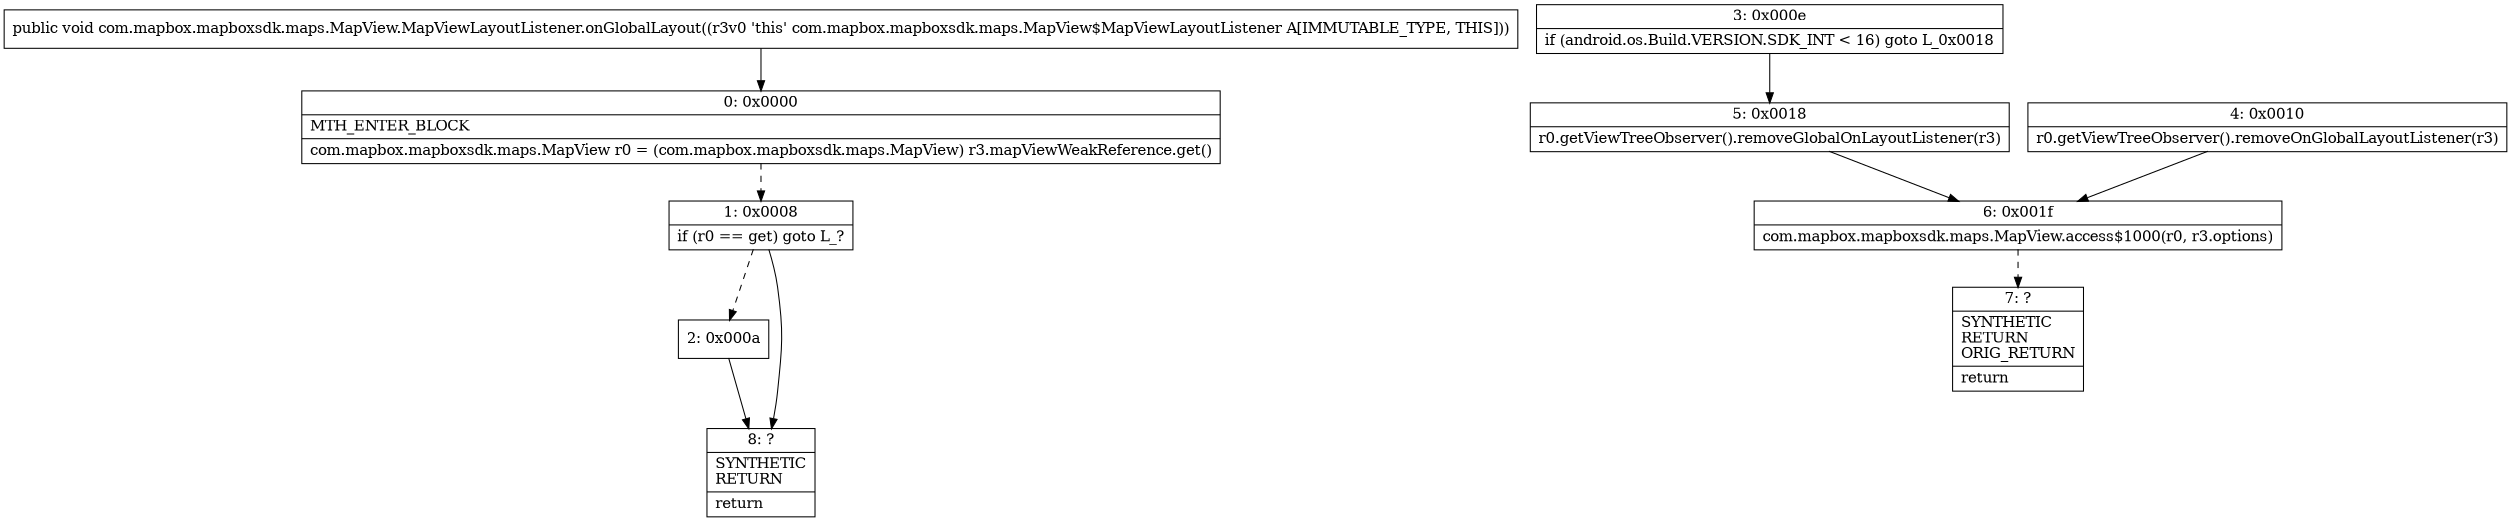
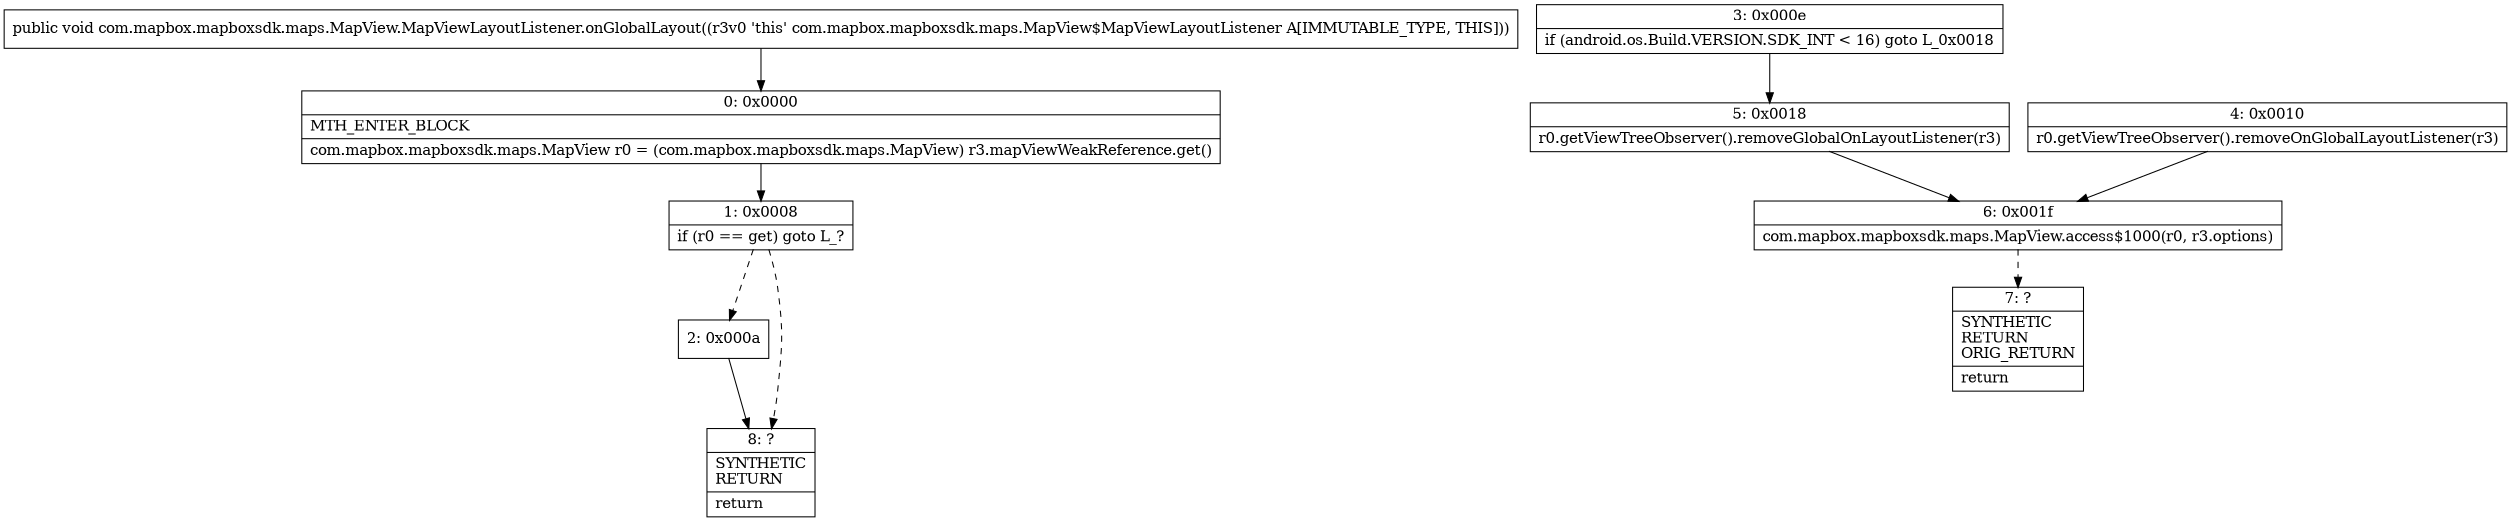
edge "0: 0x0000" -> "1: 0x0008": style dashed -> solid
edge "1: 0x0008" -> "8: ?": style solid -> dashed
